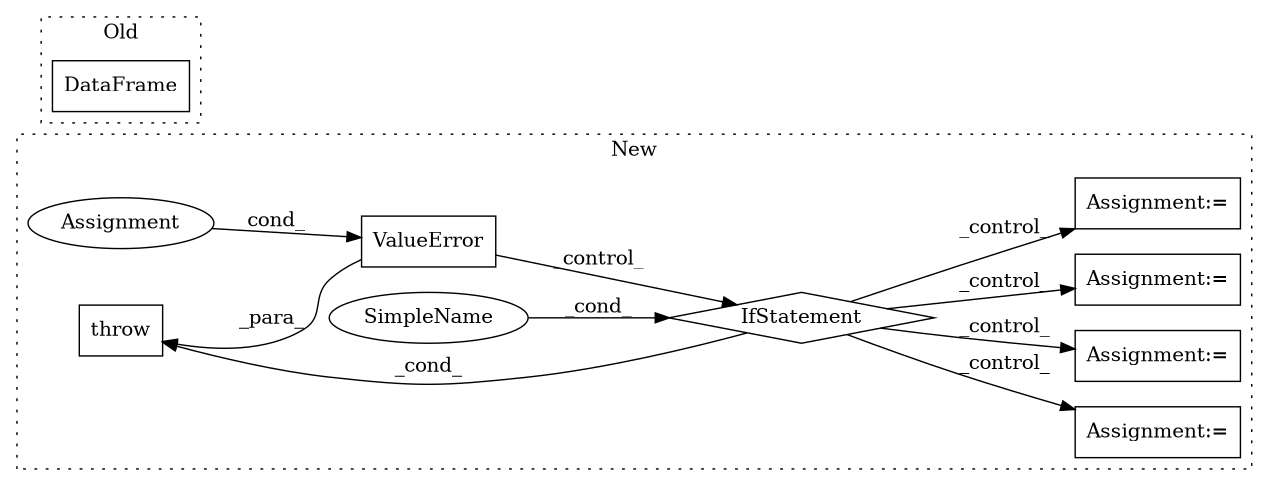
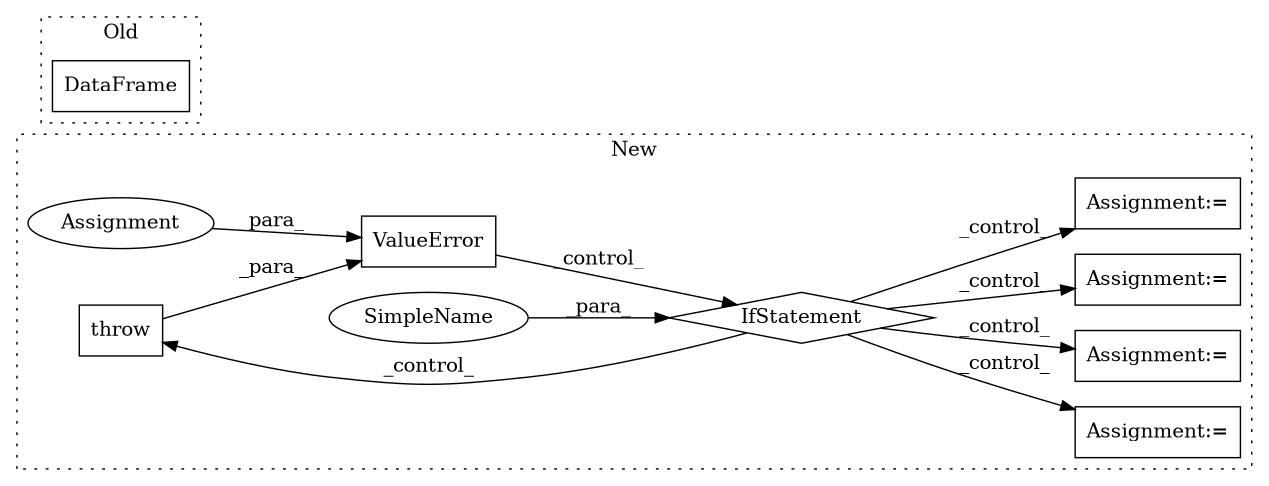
edge "Assignment" -> "ValueError": label "_cond_" -> "_para_"
edge "SimpleName" -> "IfStatement": label "_cond_" -> "_para_"
edge "ValueError" -> "throw": reversed
edge "IfStatement" -> "throw": label "_cond_" -> "_control_"
